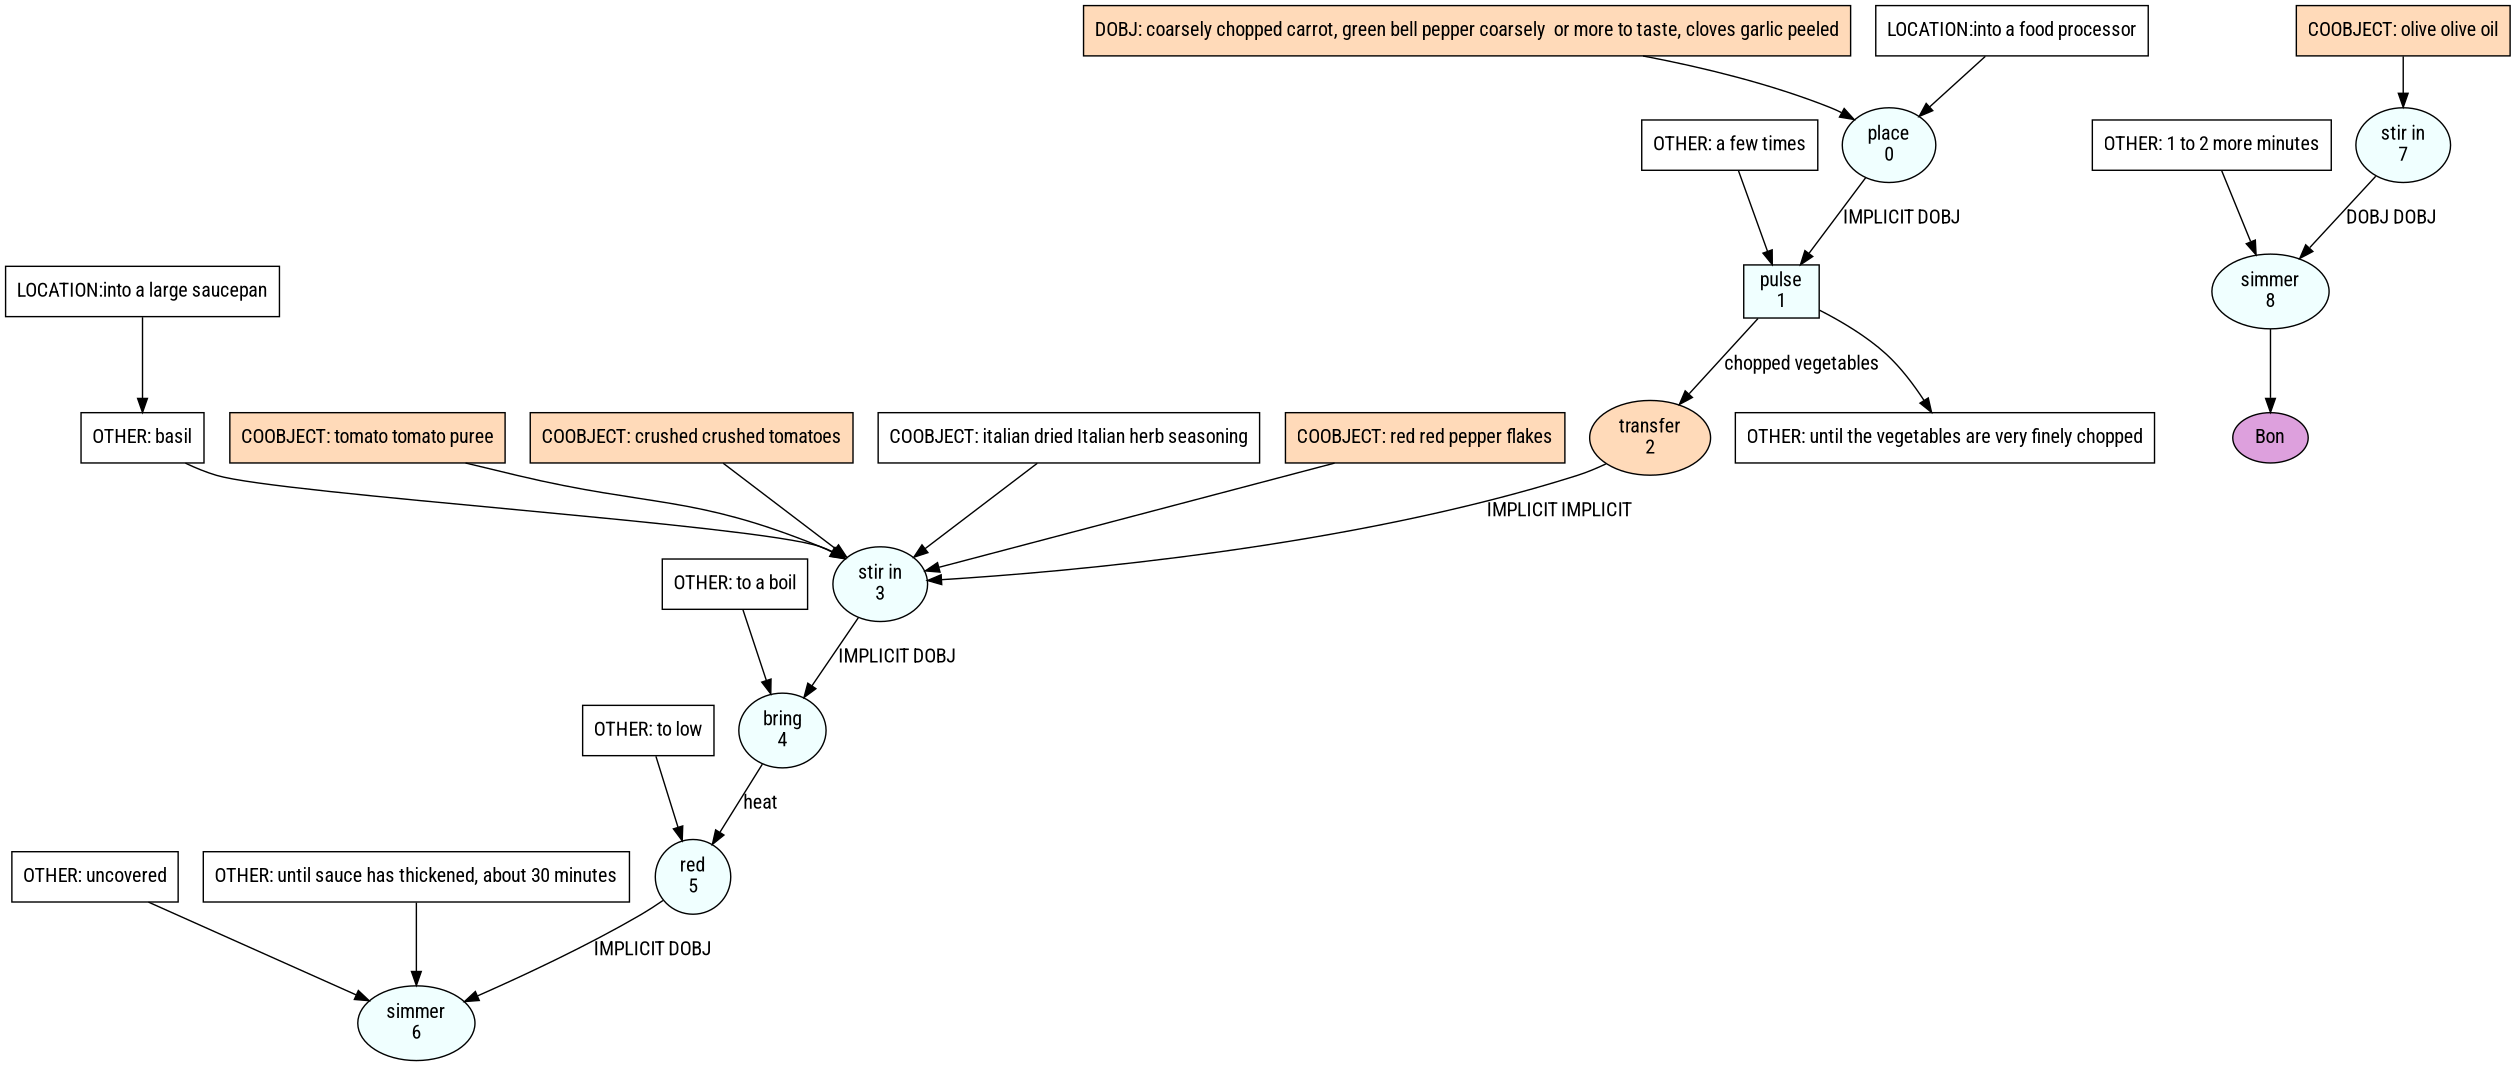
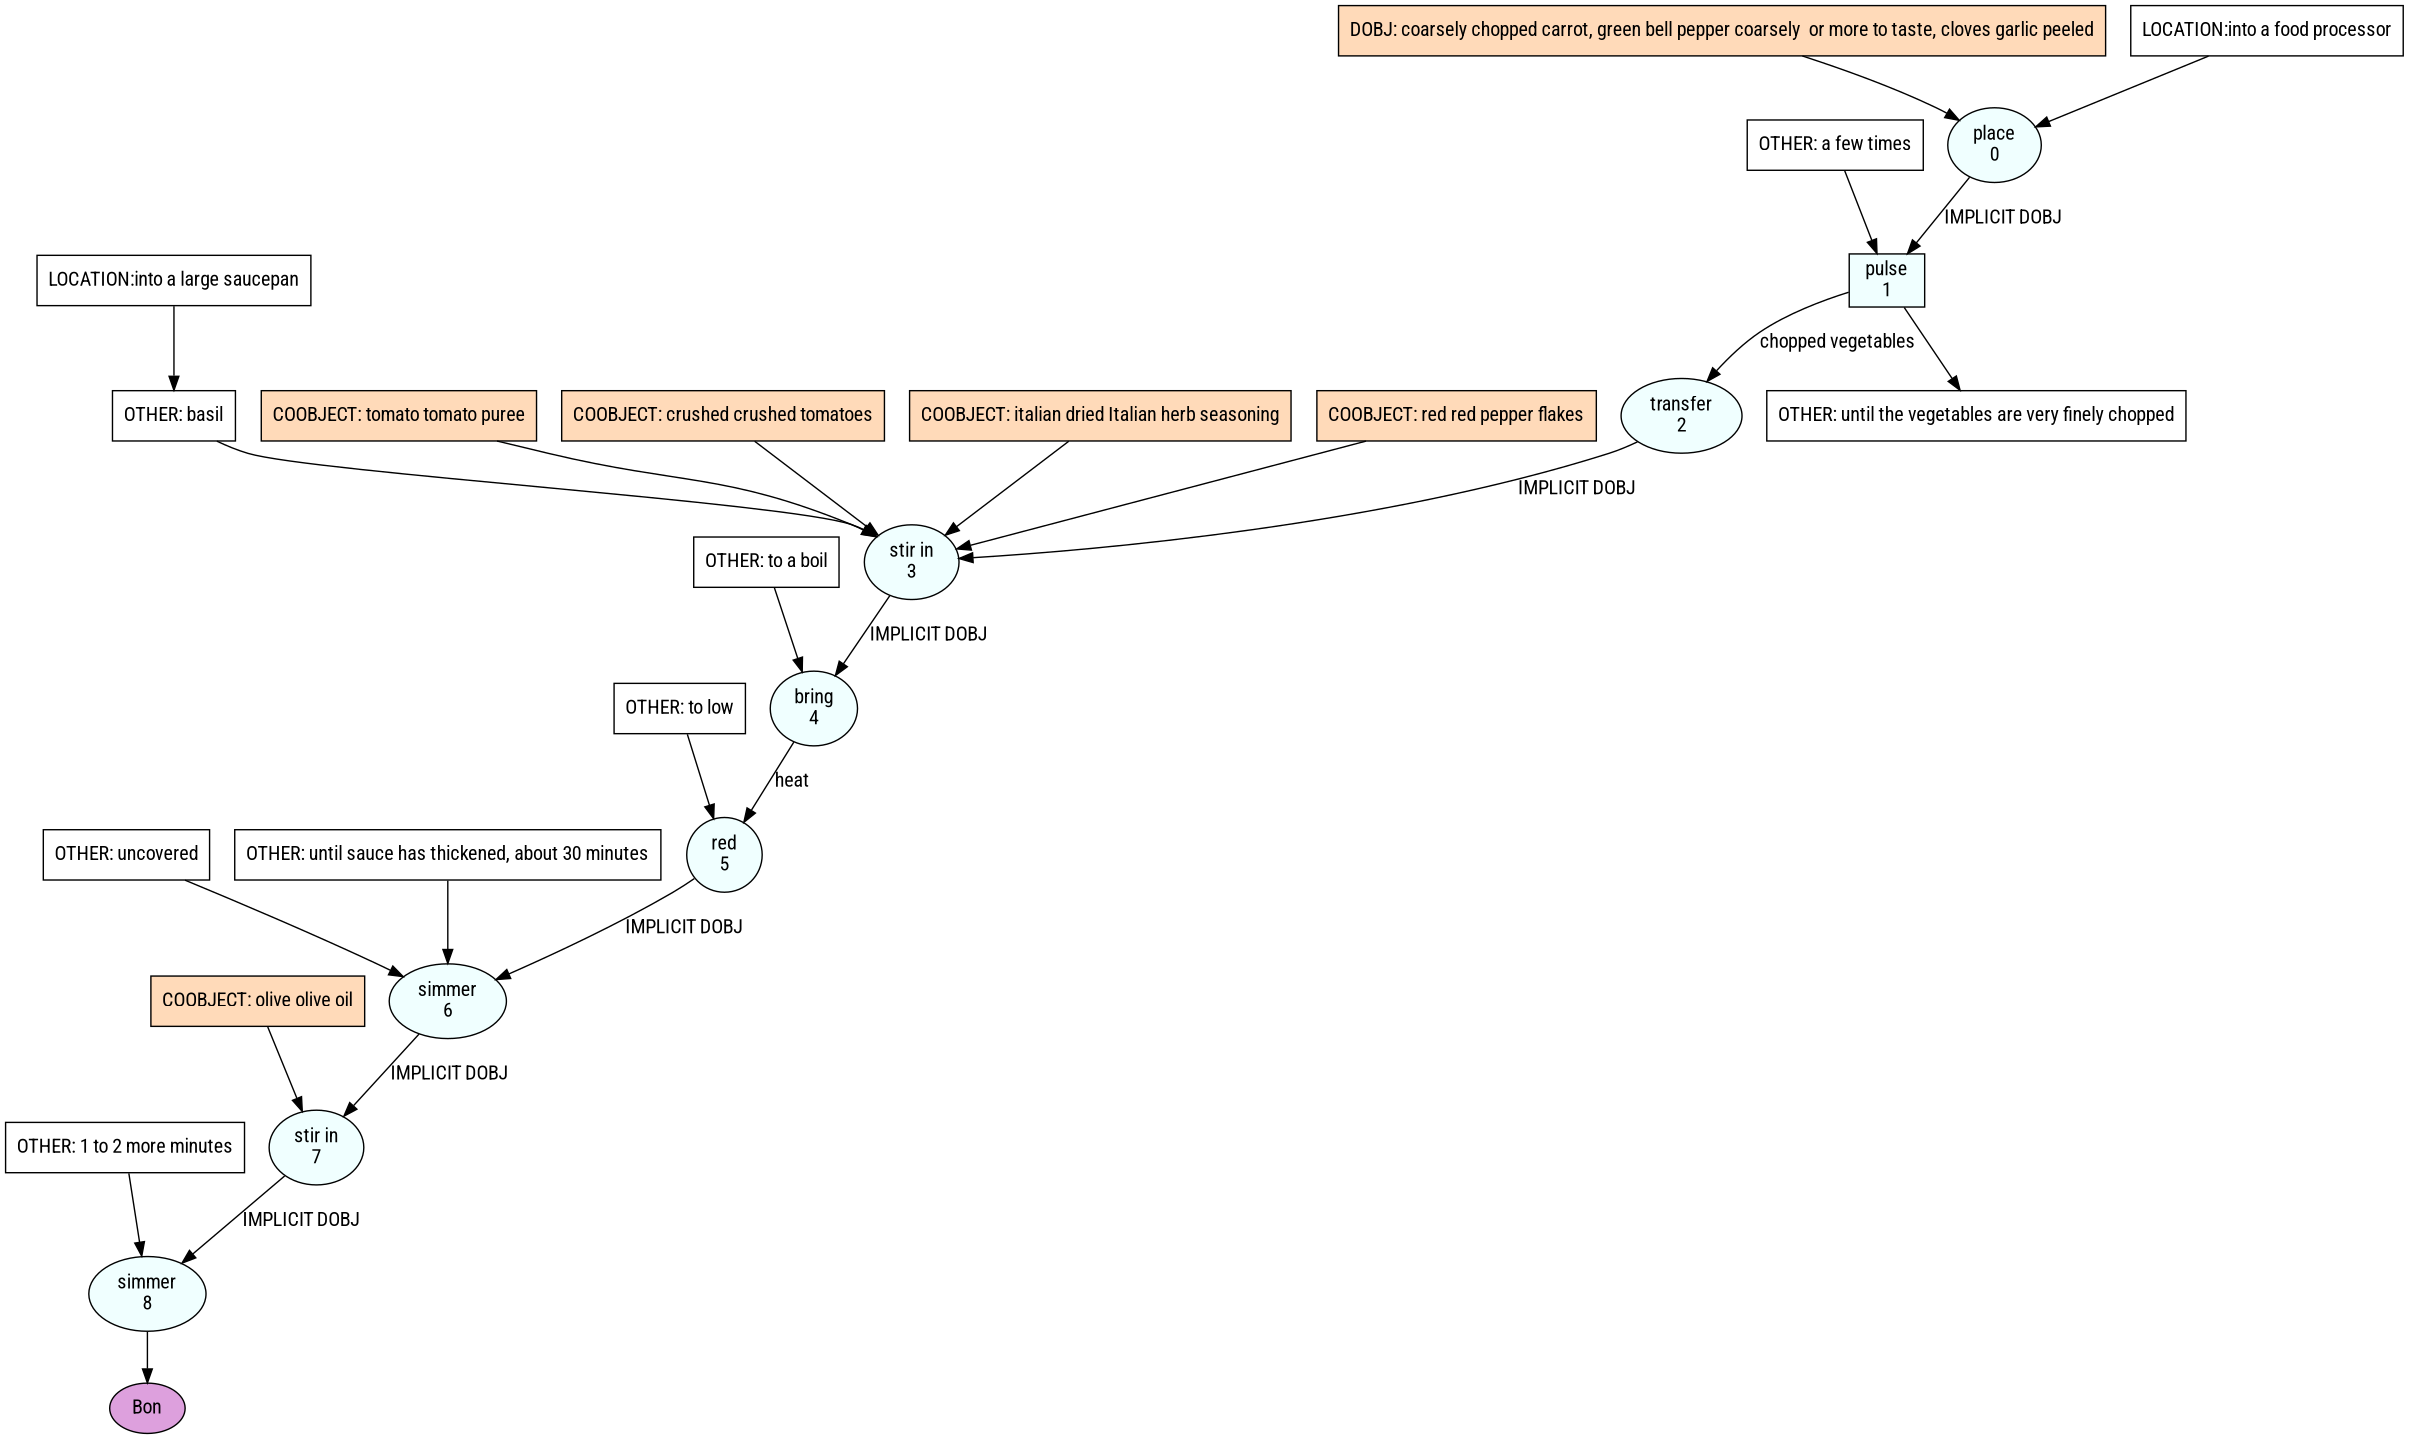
edge "stir in 7" -> "simmer 8": label "DOBJ DOBJ" -> "IMPLICIT DOBJ"
node "COOBJECT: italian dried Italian herb seasoning": fillcolor white -> peachpuff
node "transfer 2": fillcolor peachpuff -> azure
edge "transfer 2" -> "stir in 3": label "IMPLICIT IMPLICIT" -> "IMPLICIT DOBJ"
edge "simmer 6" -> "stir in 7": added, label "IMPLICIT DOBJ"
